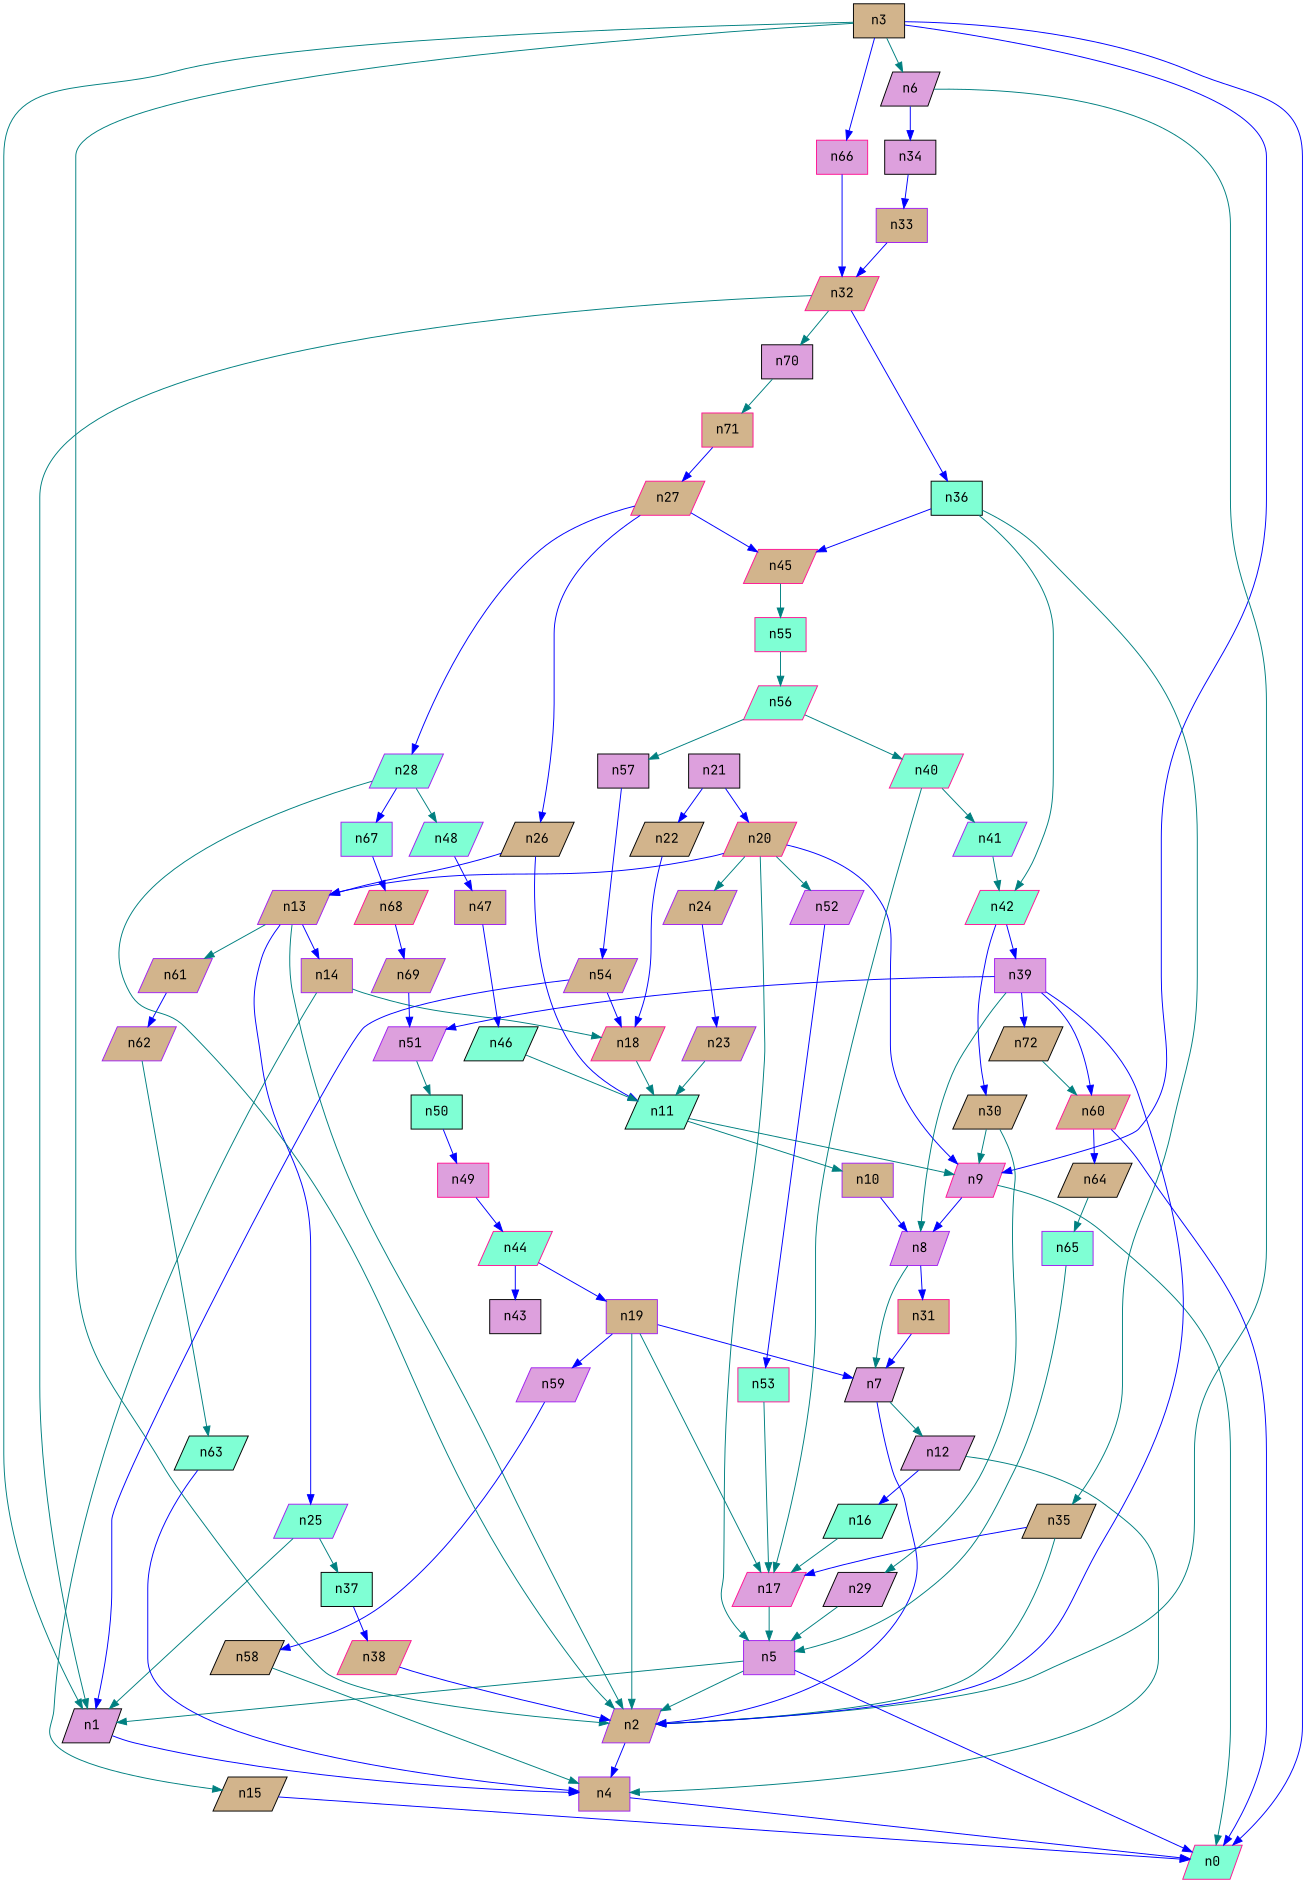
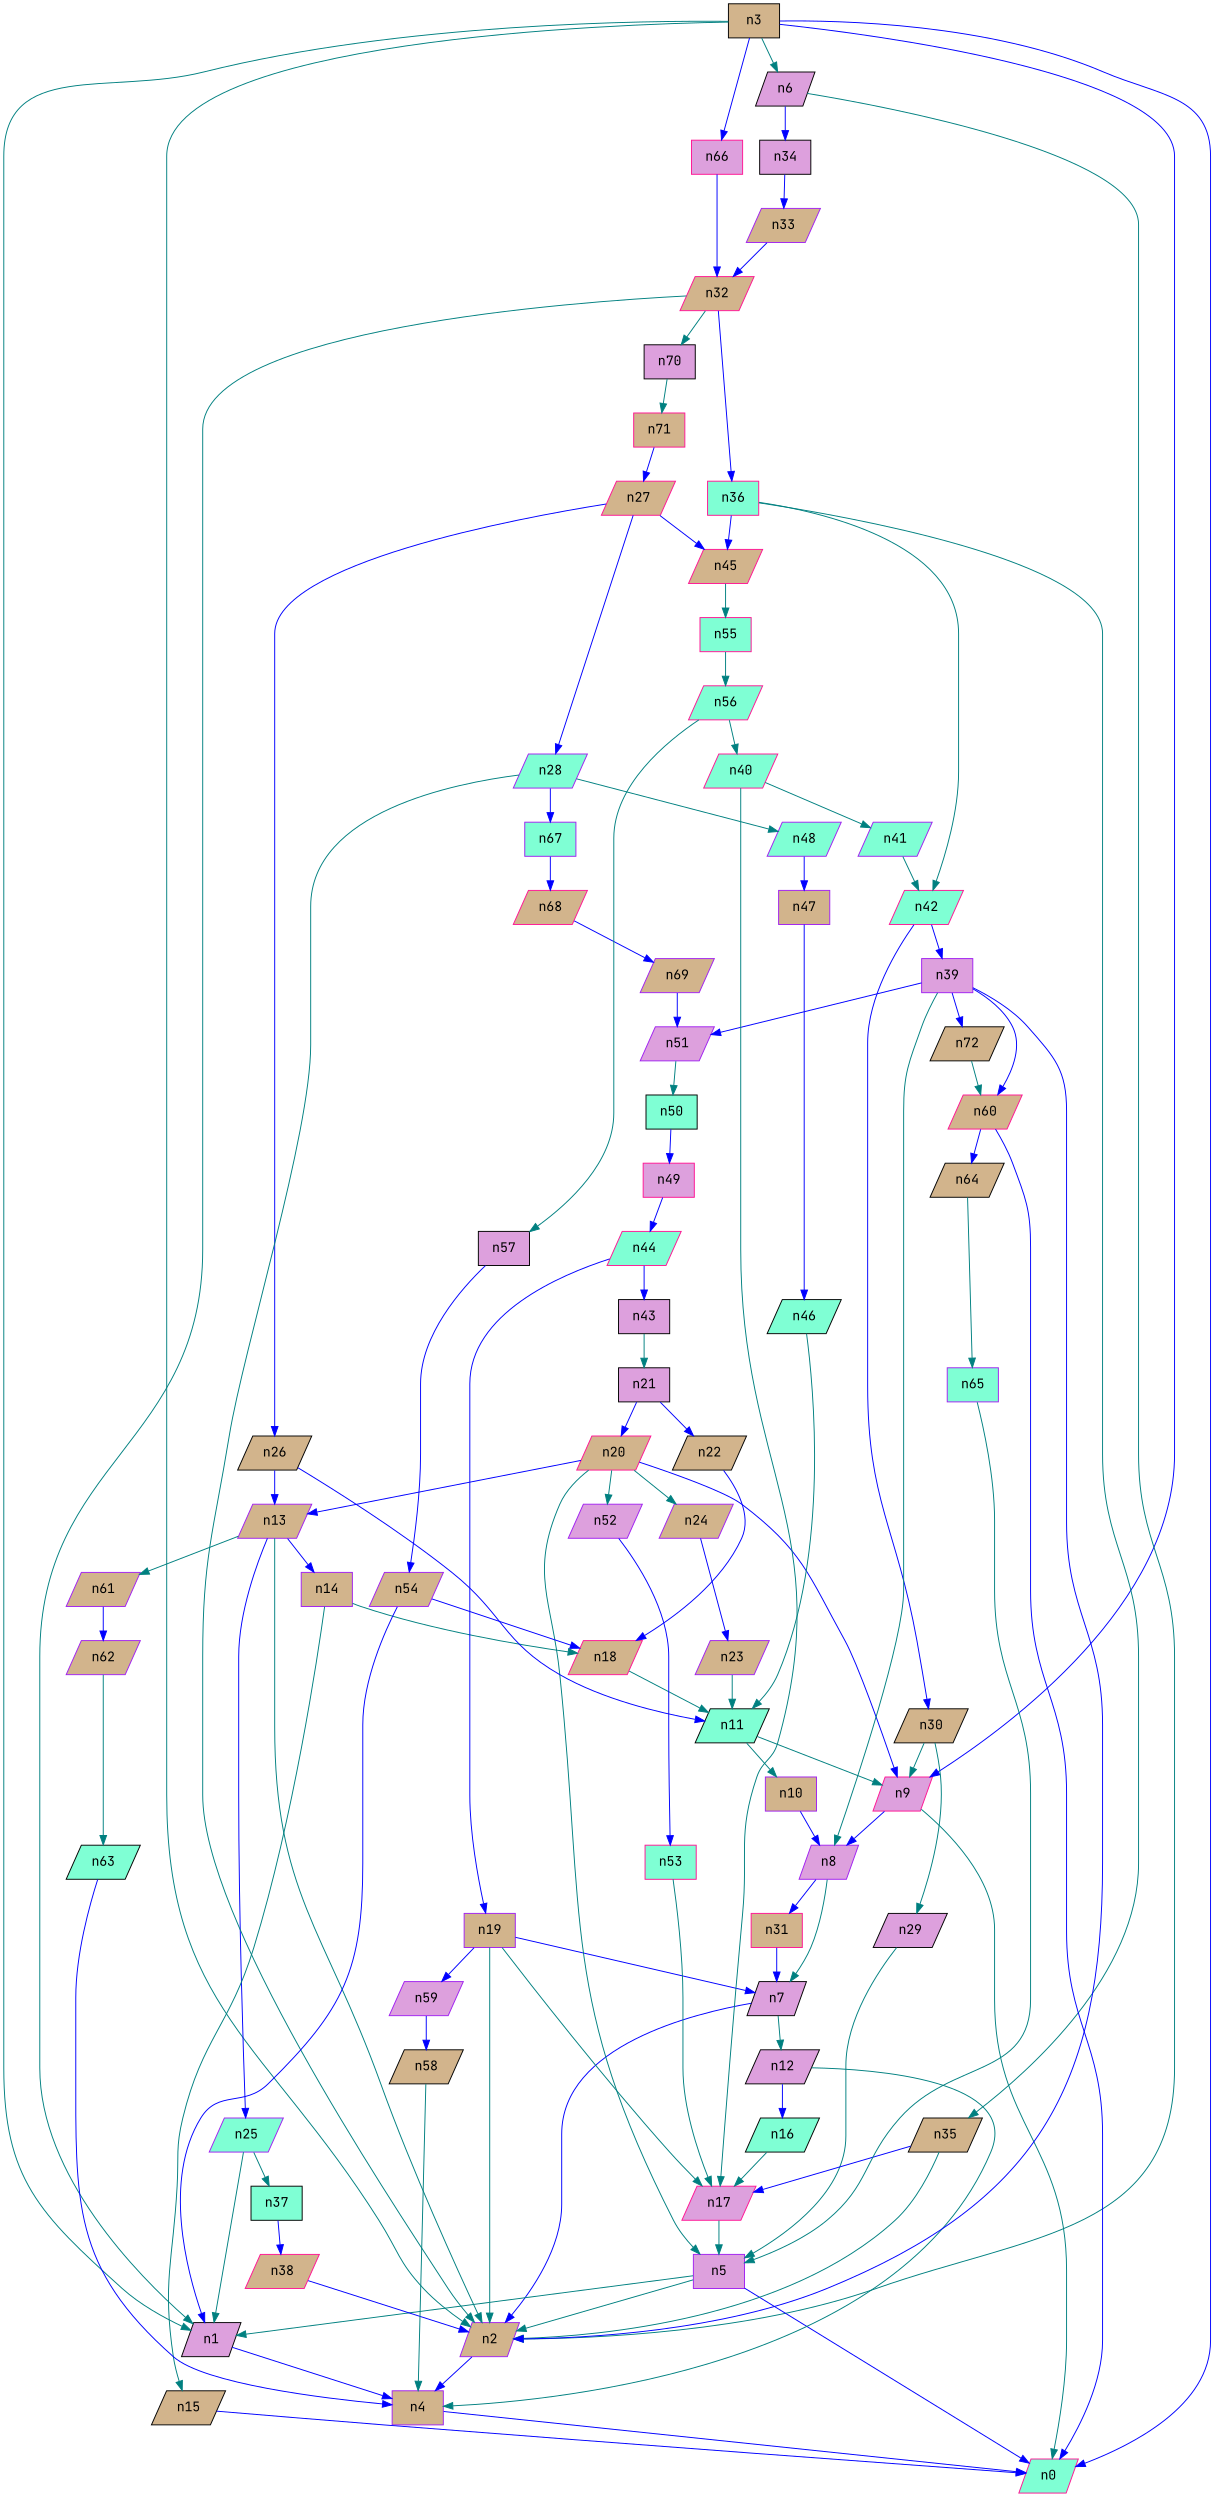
node "n33": shape box -> parallelogram
node "n36": color black -> deeppink
edge "n43" -> "n21": added
